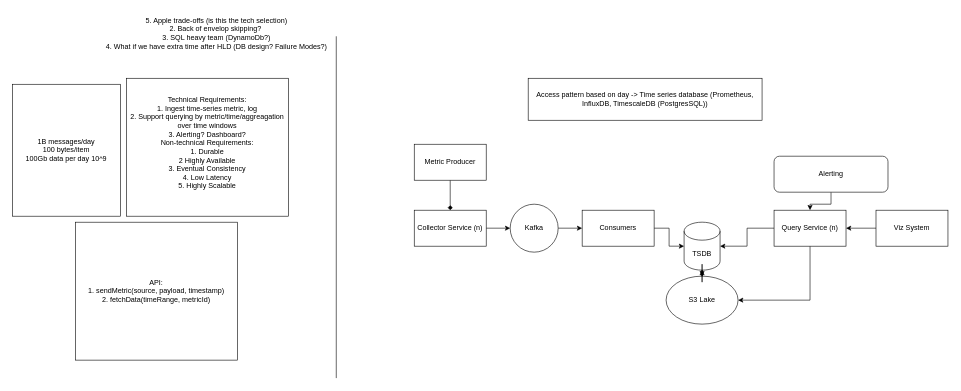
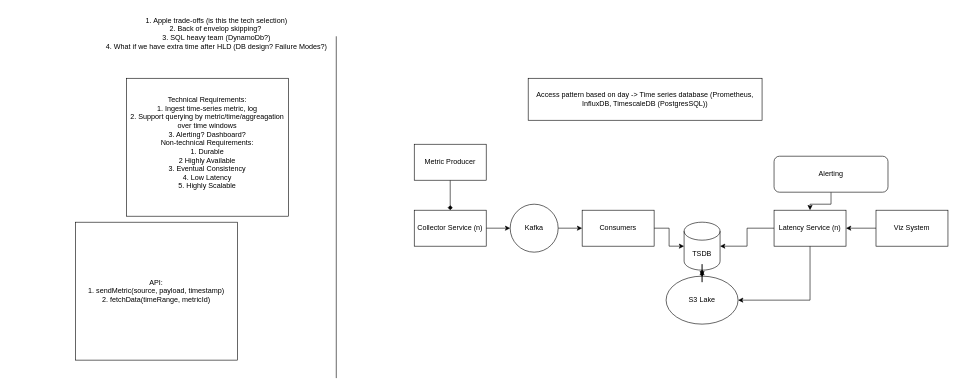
node "5. Apple trade-offs (is this the tech selection) 2. Back of envelop skipping? 3. SQL heavy team (DynamoDb?) 4. What if we have extra time after HLD (DB design? Failure Modes?)": label "5. Apple trade-offs (is this the tech selection) 2. Back of envelop skipping? 3. SQL heavy team (DynamoDb?) 4. What if we have extra time after HLD (DB design? Failure Modes?)" -> "1. Apple trade-offs (is this the tech selection) 2. Back of envelop skipping? 3. SQL heavy team (DynamoDb?) 4. What if we have extra time after HLD (DB design? Failure Modes?)"
node "1B messages/day 100 bytes/item 100Gb data per day 10^9": removed
node "Query Service (n)": label "Query Service (n)" -> "Latency Service (n)"
